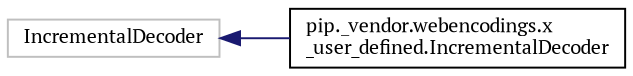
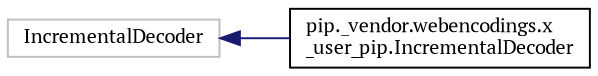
node "pip._vendor.webencodings.x _user_defined.IncrementalDecoder": label "pip._vendor.webencodings.x _user_defined.IncrementalDecoder" -> "pip._vendor.webencodings.x _user_pip.IncrementalDecoder"
